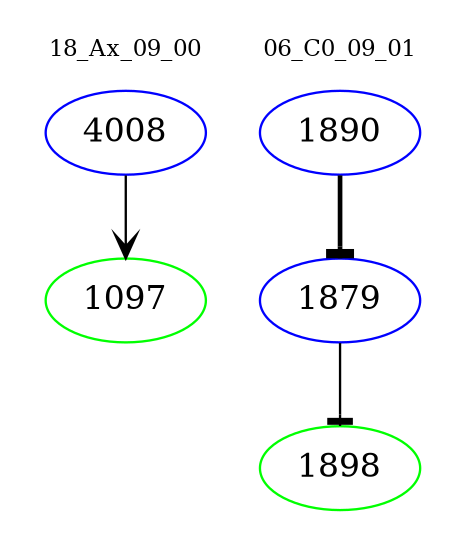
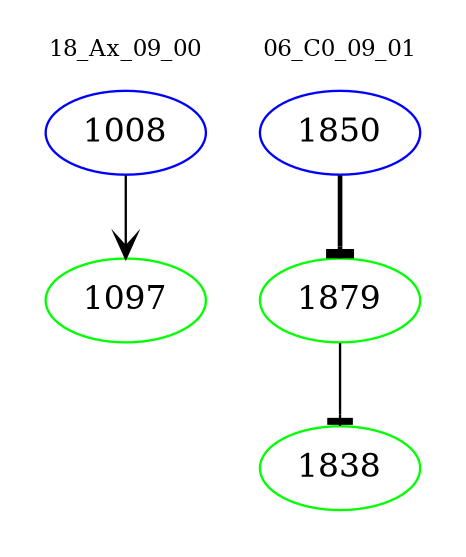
node "4008": label "4008" -> "1008"
node "1890": label "1890" -> "1850"
node "1879": color blue -> green
node "1898": label "1898" -> "1838"
